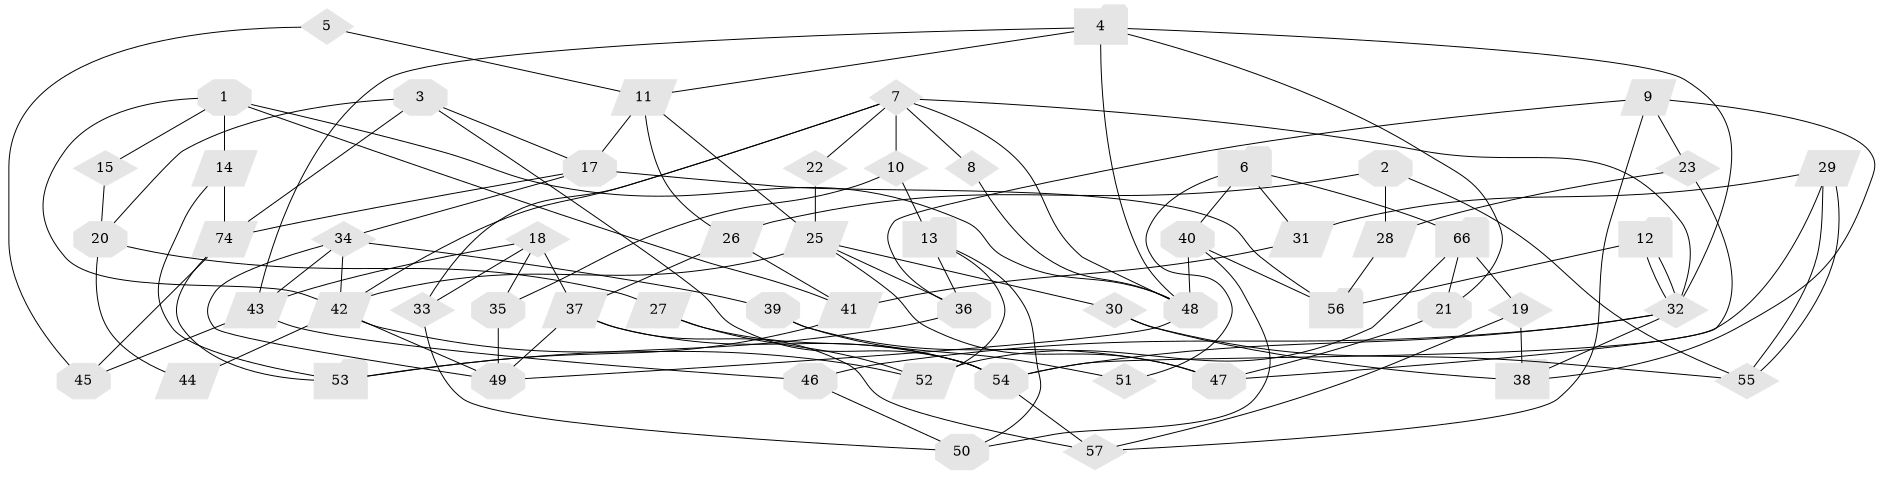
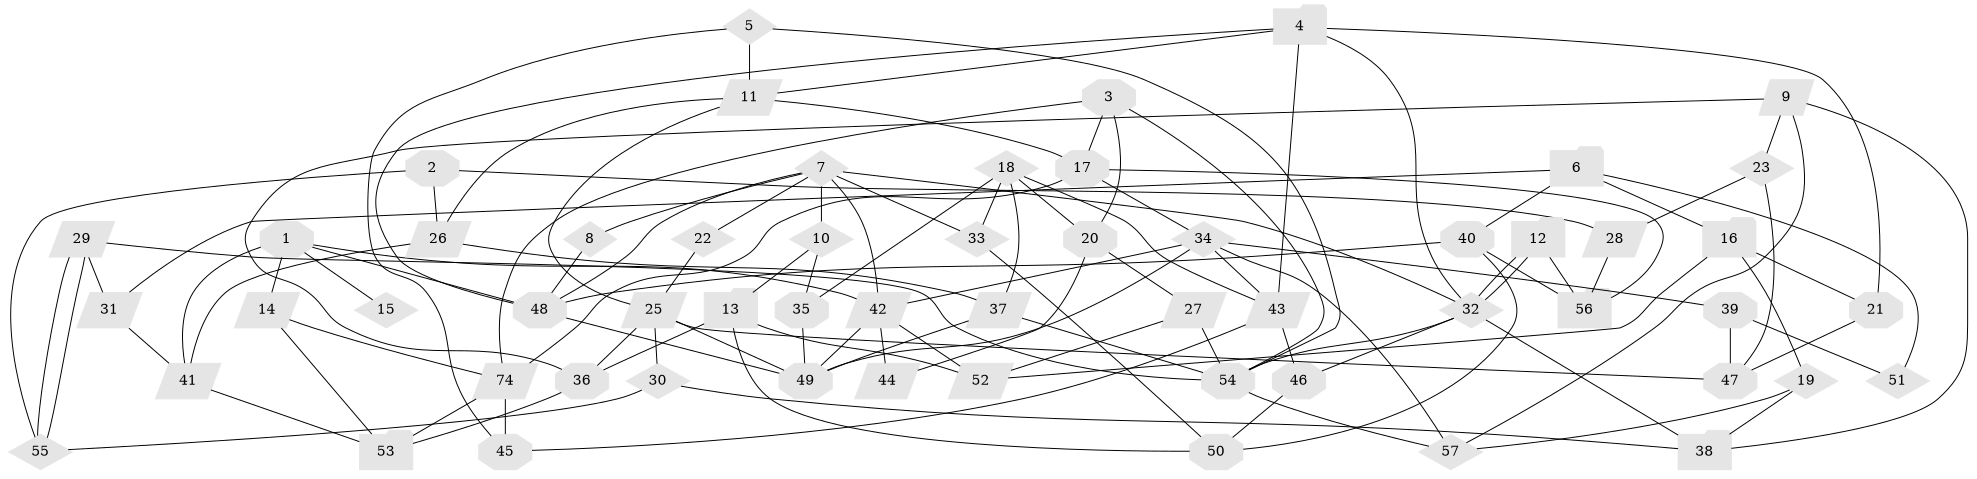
edge "5" -- "54": added
edge "15" -- "20": now "18" -- "20"
node "66": label "66" -> "16"
edge "25" -- "42": now "25" -- "49"
edge "37" -- "57": now "34" -- "57"
